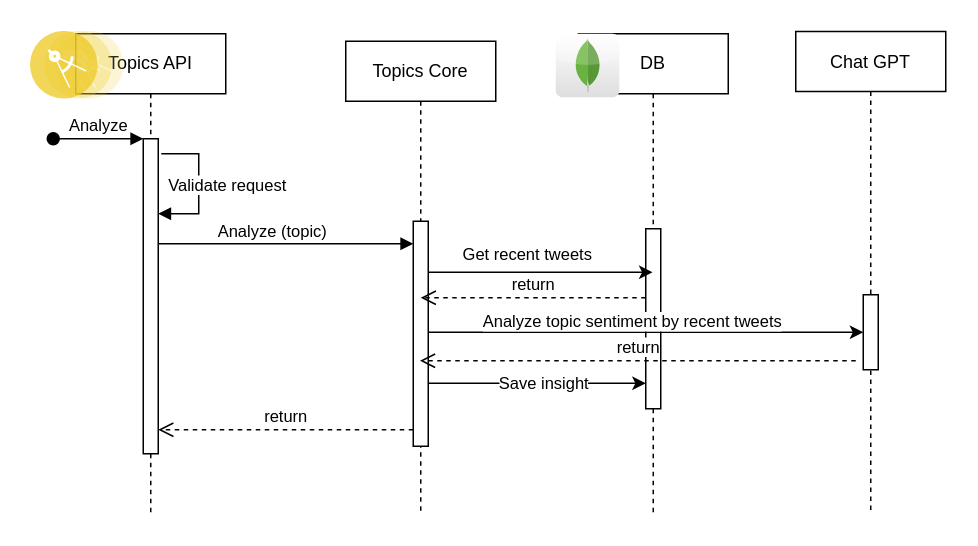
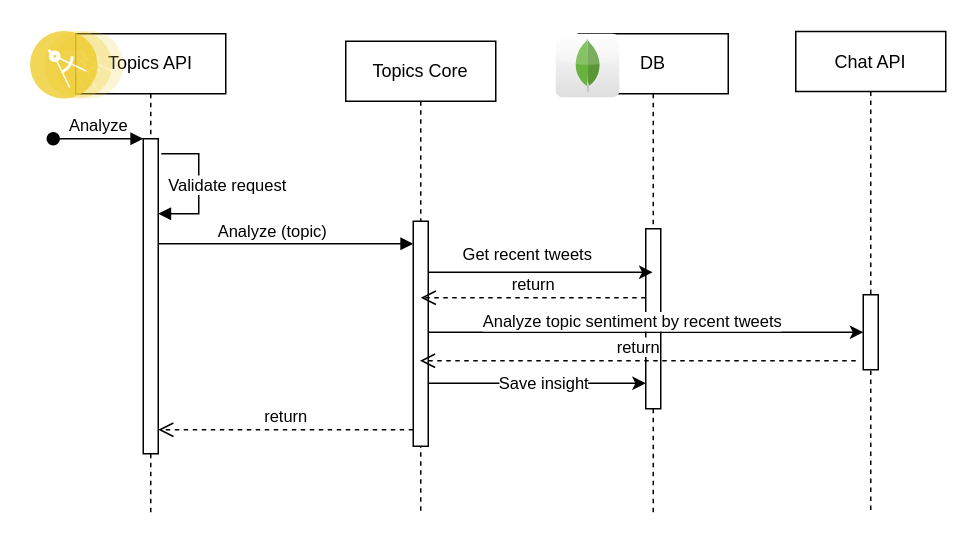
node "Chat GPT": label "Chat GPT" -> "Chat API"
